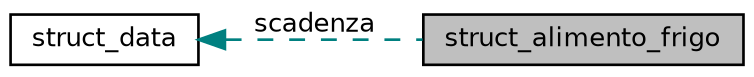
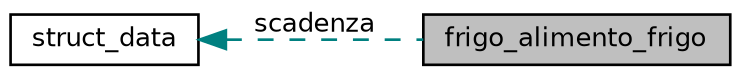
node "struct_alimento_frigo": label "struct_alimento_frigo" -> "frigo_alimento_frigo"
